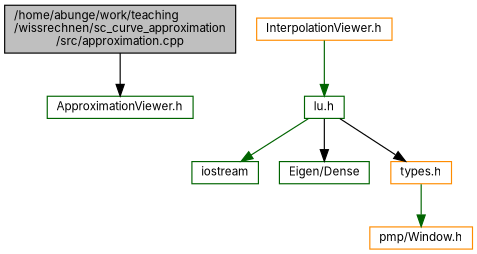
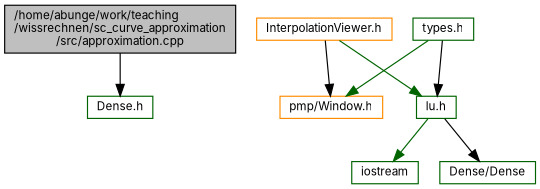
edge "InterpolationViewer.h" -> "pmp/Window.h": added
node "ApproximationViewer.h": label "ApproximationViewer.h" -> "Dense.h"
edge "lu.h" -> "types.h": reversed
node "Eigen/Dense": label "Eigen/Dense" -> "Dense/Dense"
node "types.h": color darkorange -> darkgreen
